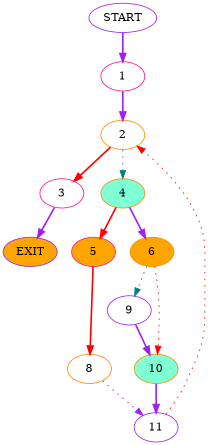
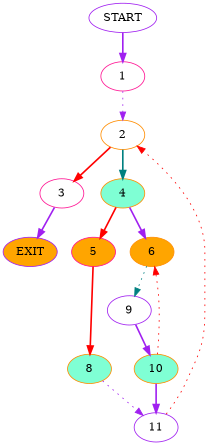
edge "1" -> "2": style bold -> dotted
edge "2" -> "4": style dotted -> bold
edge "6" -> "10": reversed
node "8": fillcolor white -> aquamarine
